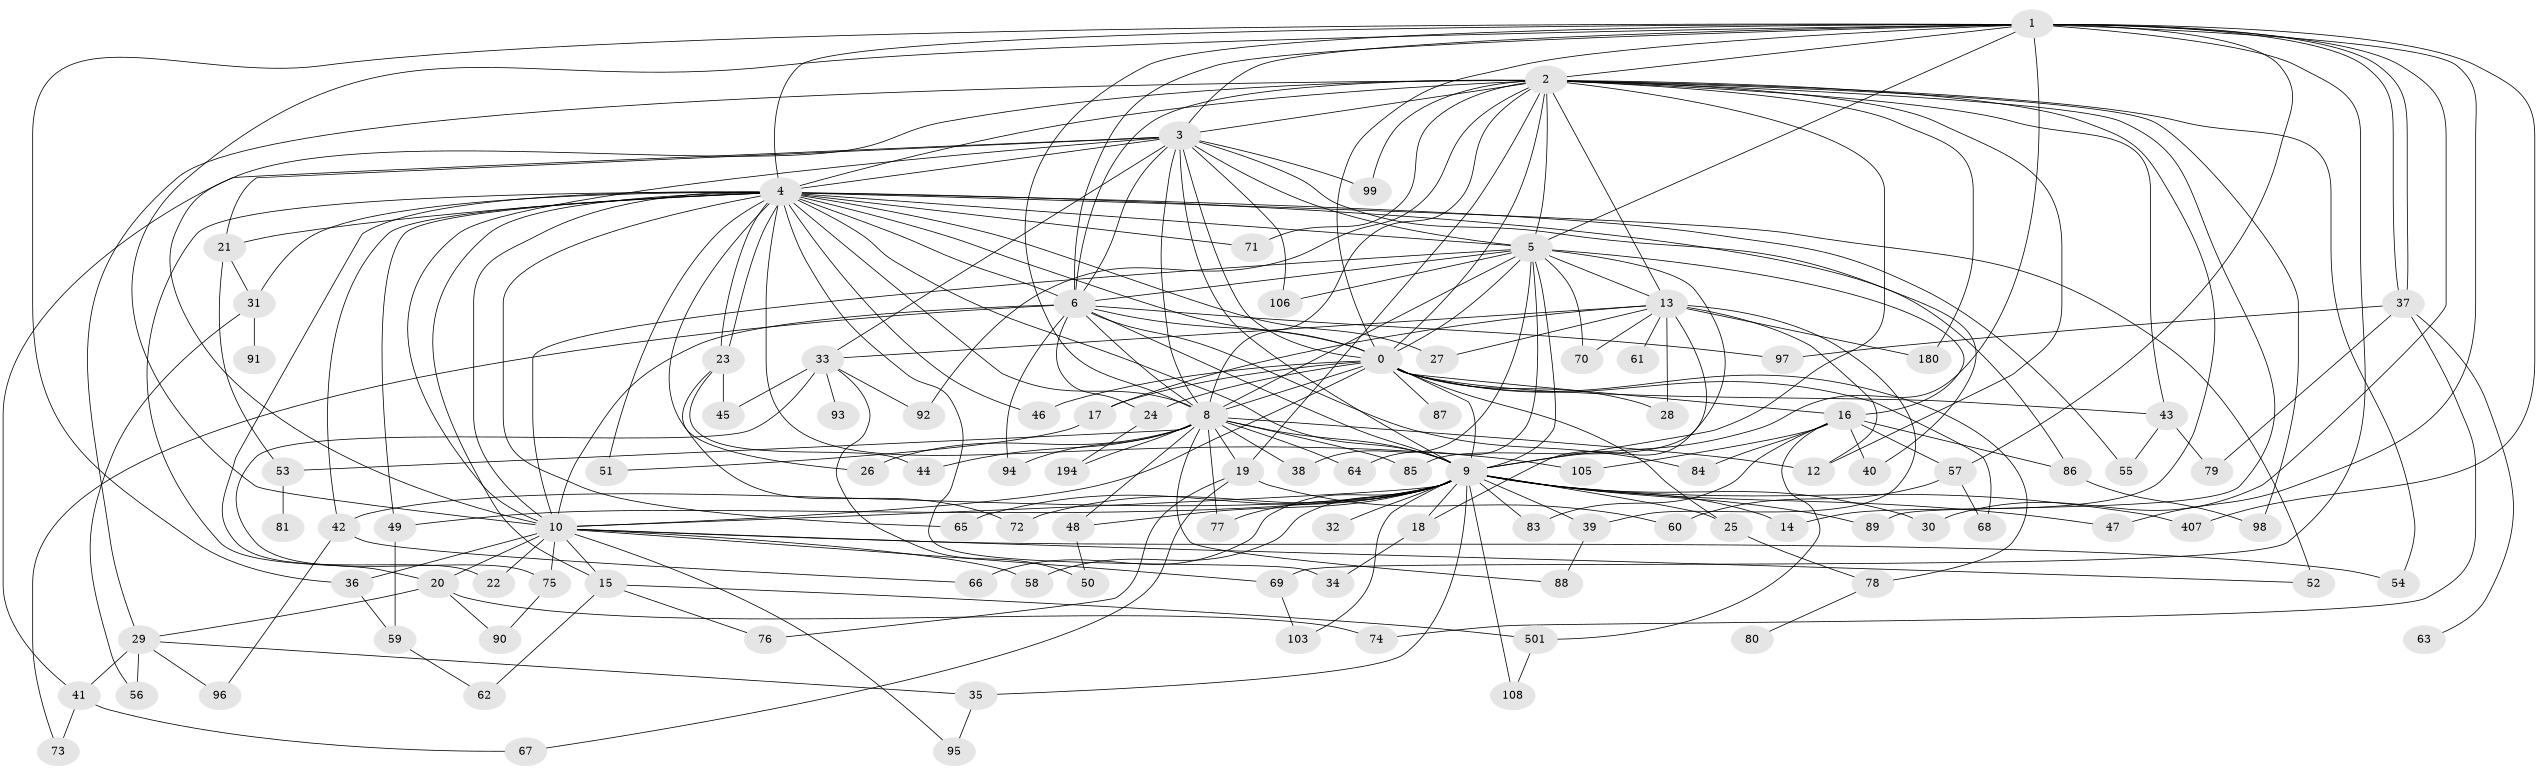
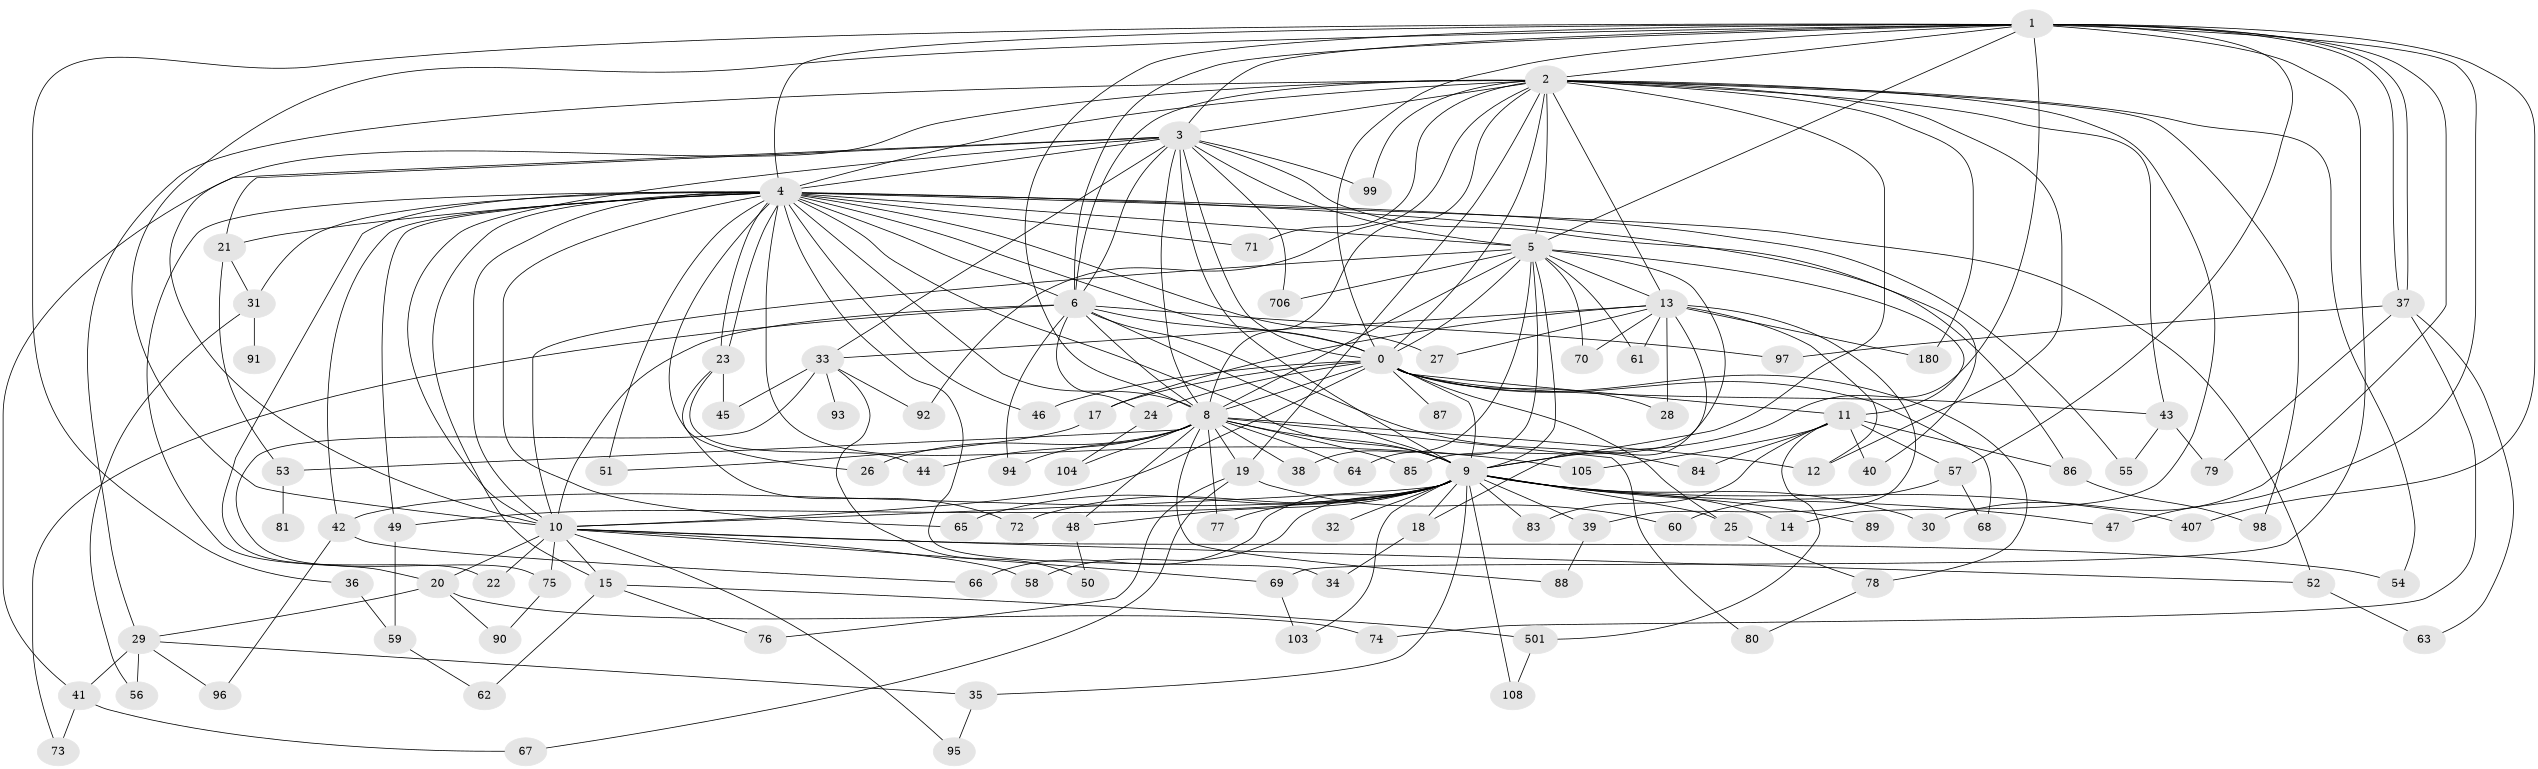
edge "2" -- "89": removed
edge "5" -- "6": now "5" -- "61"
node "106": label "106" -> "706"
node "16": label "16" -> "11"
edge "8" -- "80": added
node "194": label "194" -> "104"
edge "10" -- "36": removed
edge "52" -- "63": added
